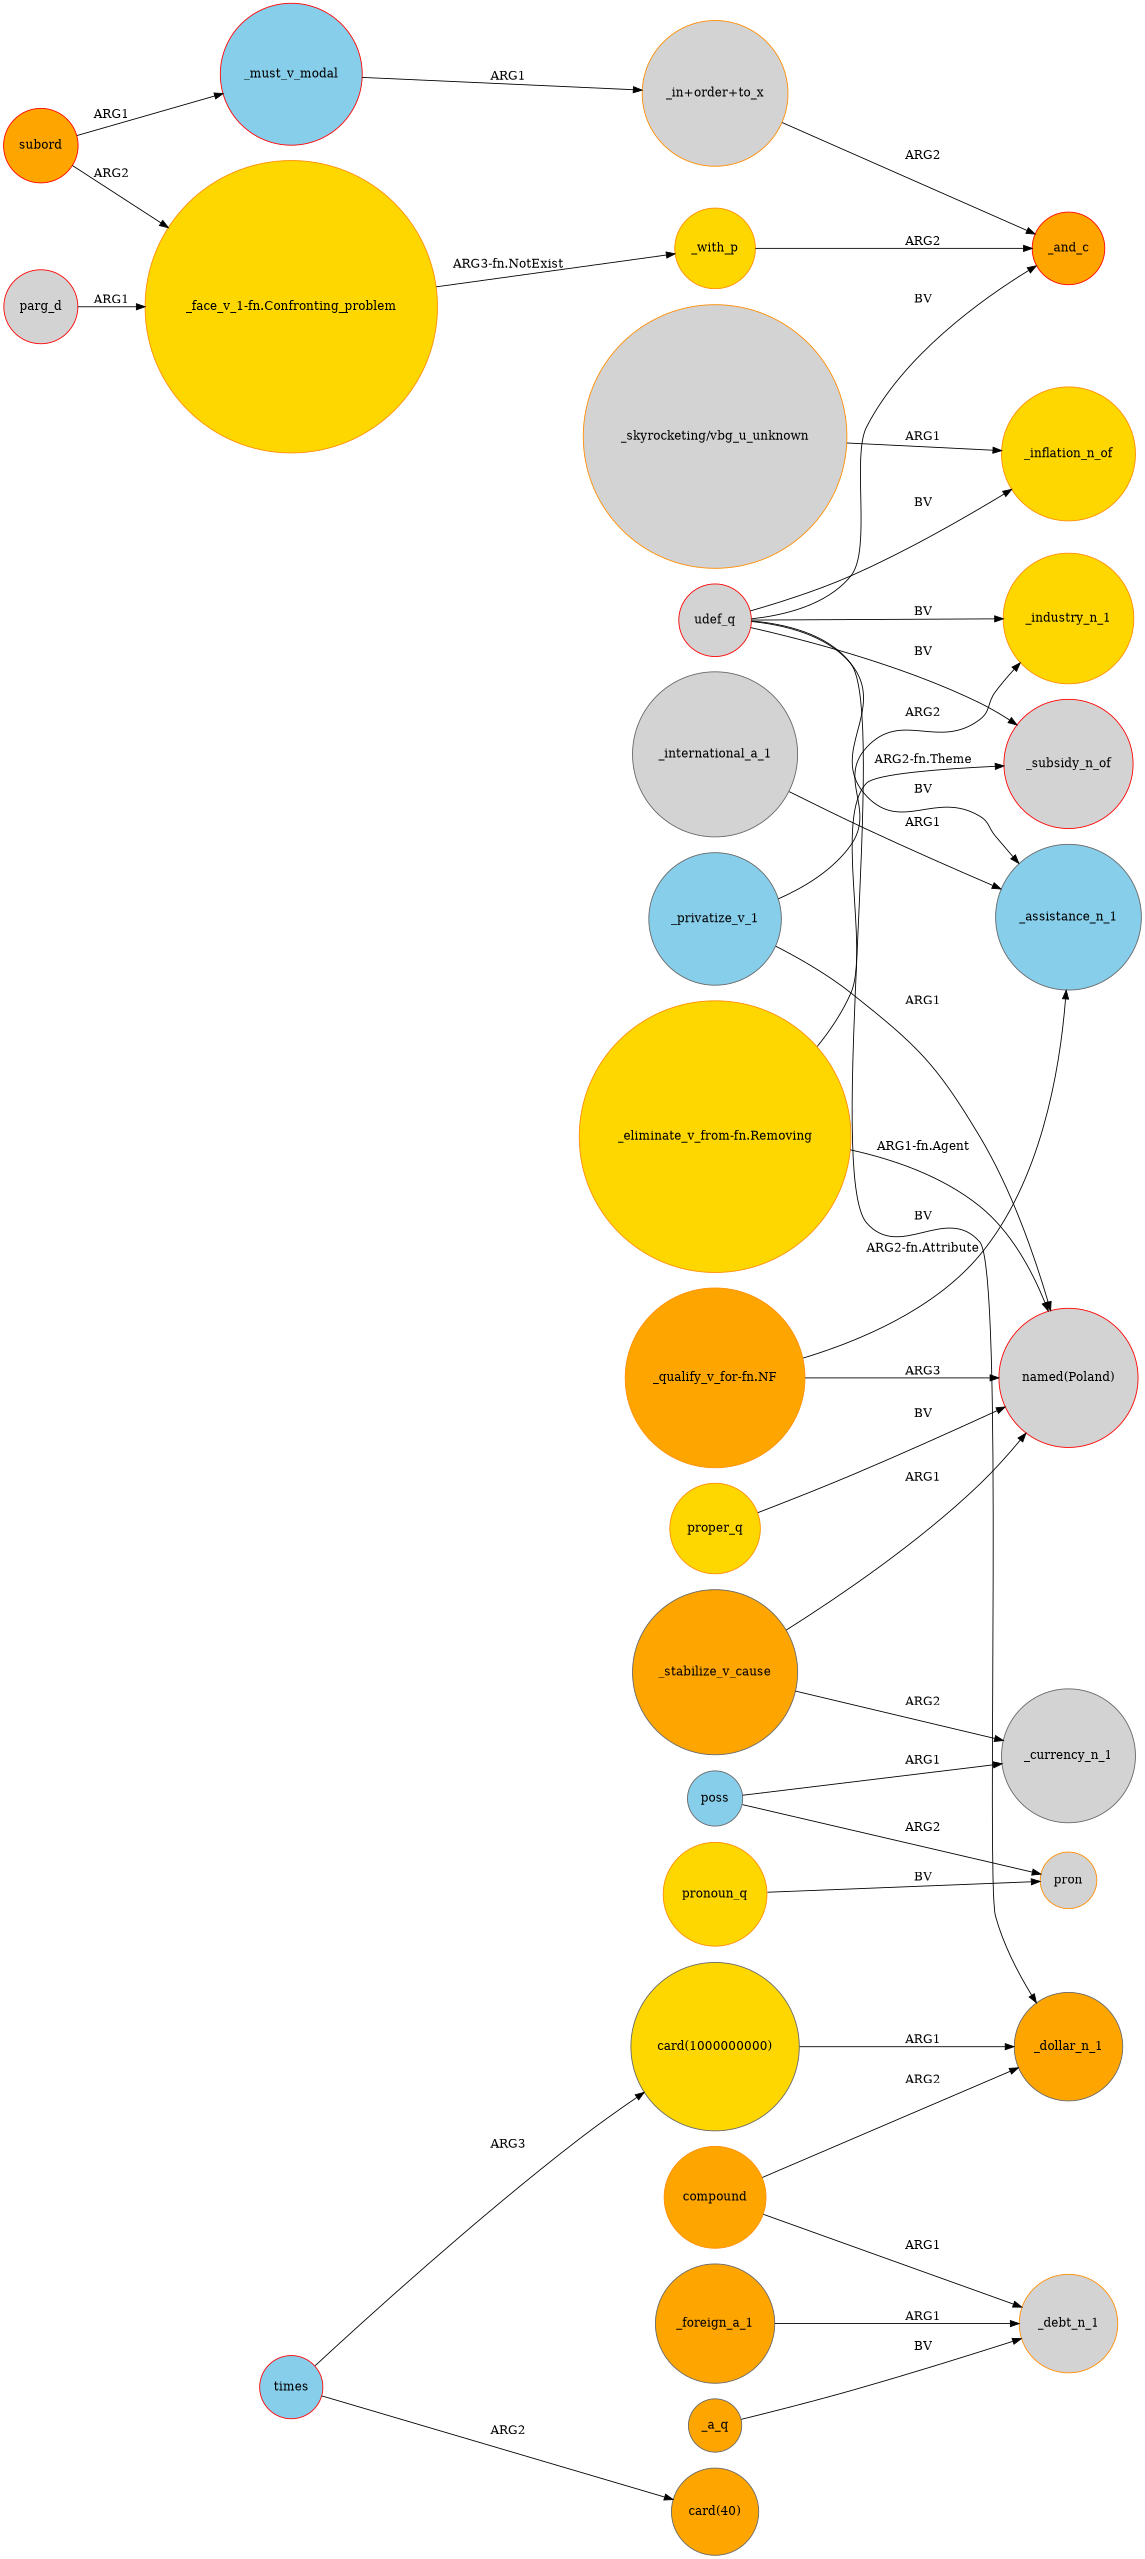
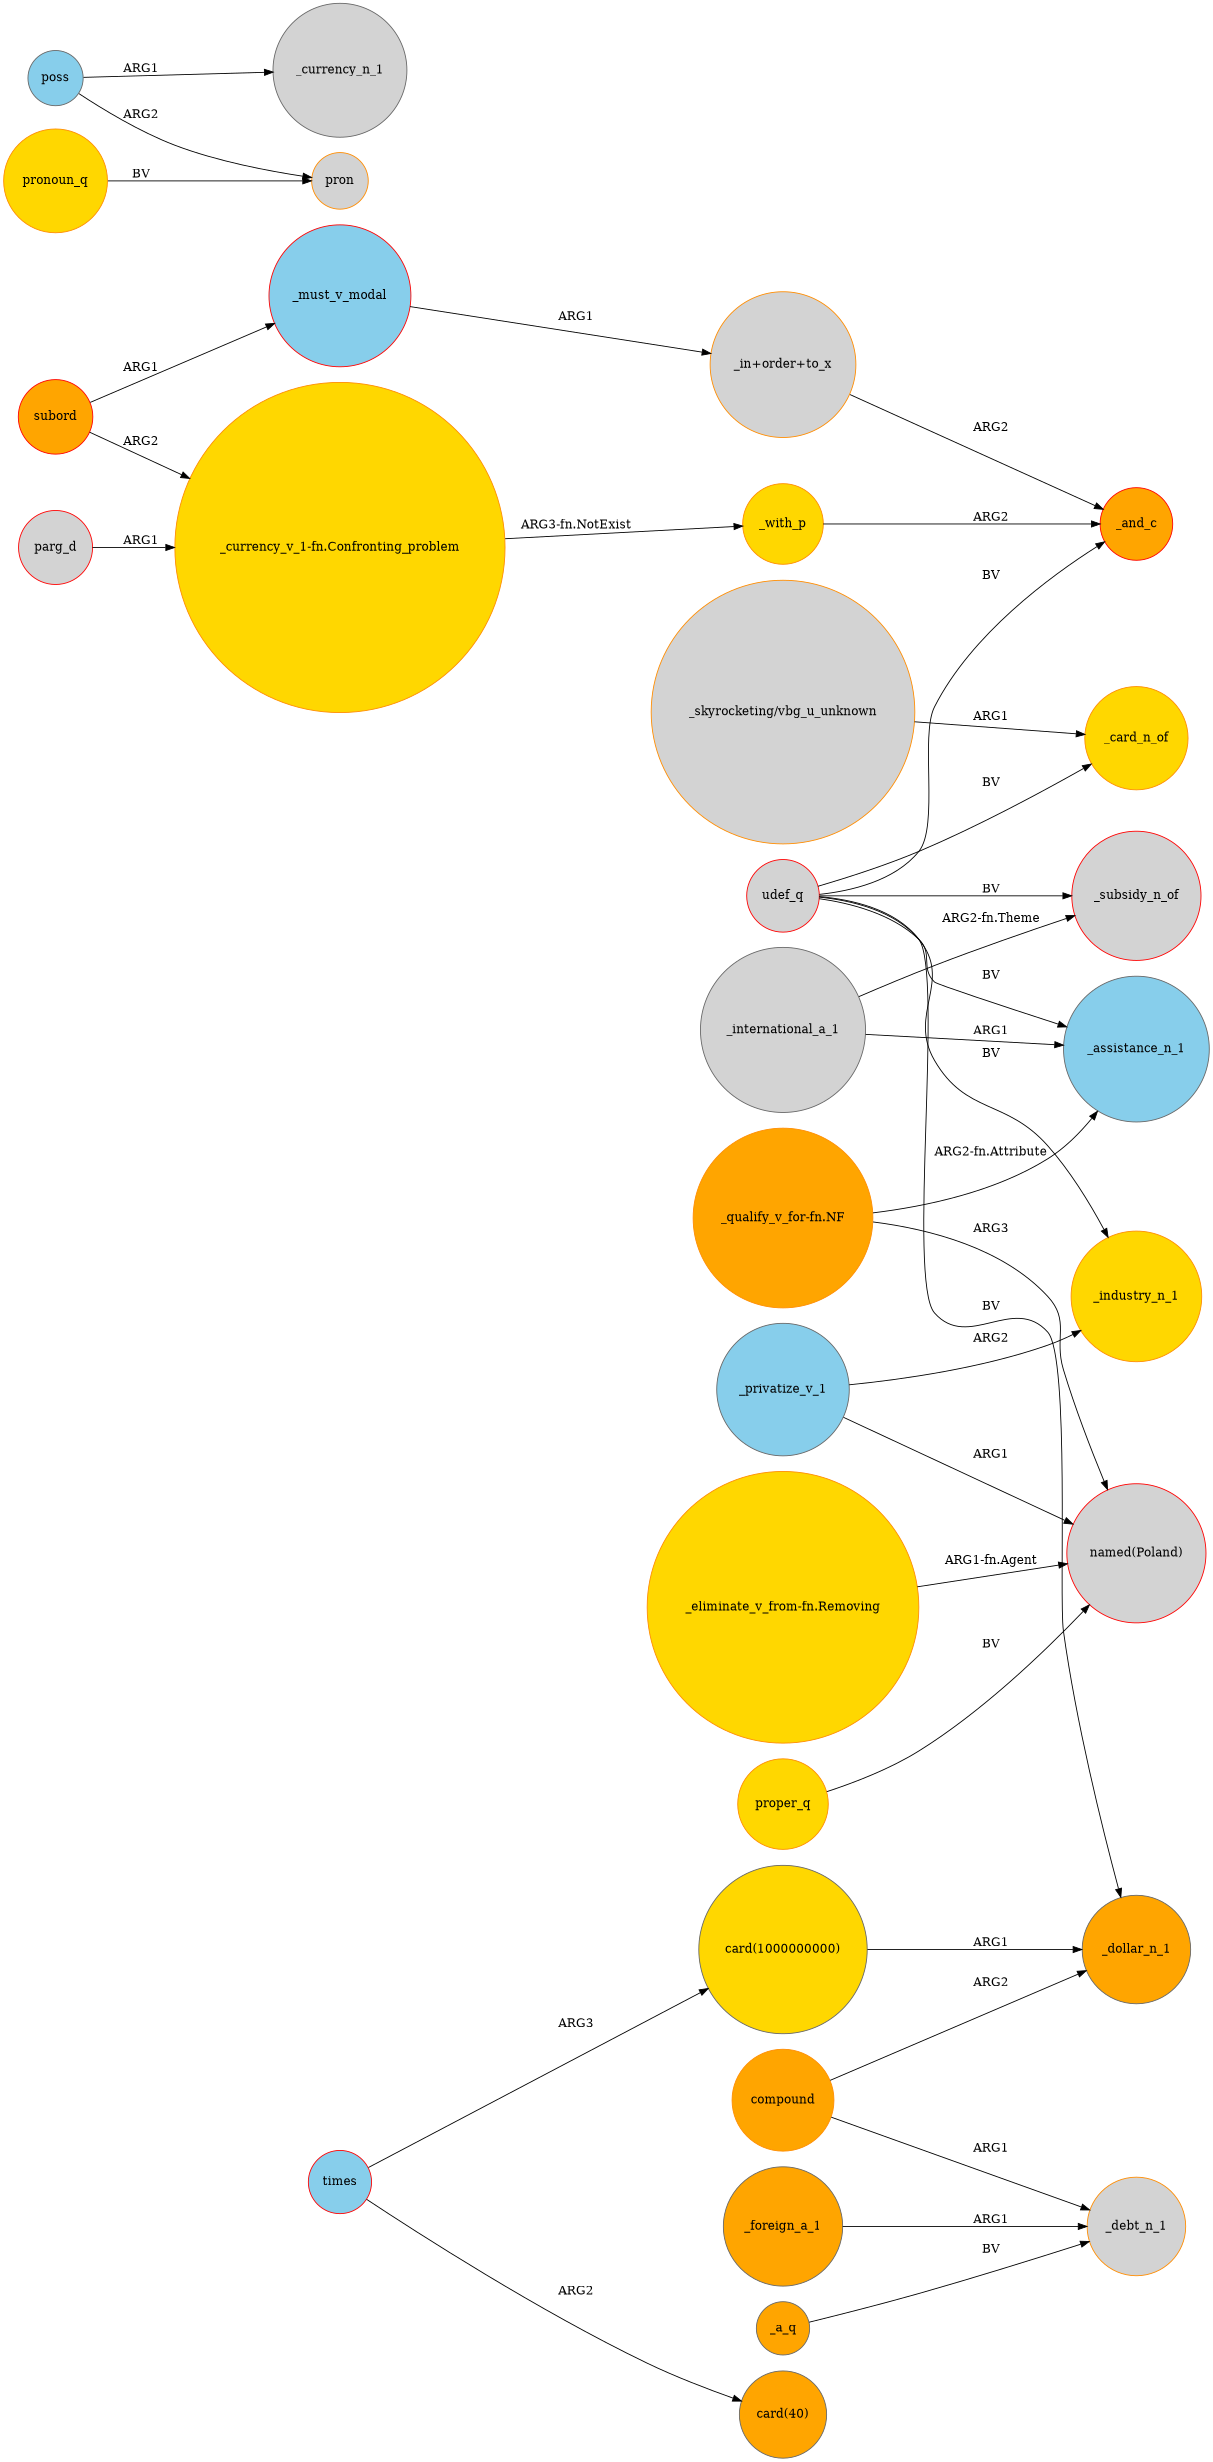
node "_face_v_1-fn.Confronting_problem": label "_face_v_1-fn.Confronting_problem" -> "_currency_v_1-fn.Confronting_problem"
node "_inflation_n_of": label "_inflation_n_of" -> "_card_n_of"
edge "_eliminate_v_from-fn.Removing" -> "_subsidy_n_of": now "_international_a_1" -> "_subsidy_n_of"
node "_stabilize_v_cause": removed
